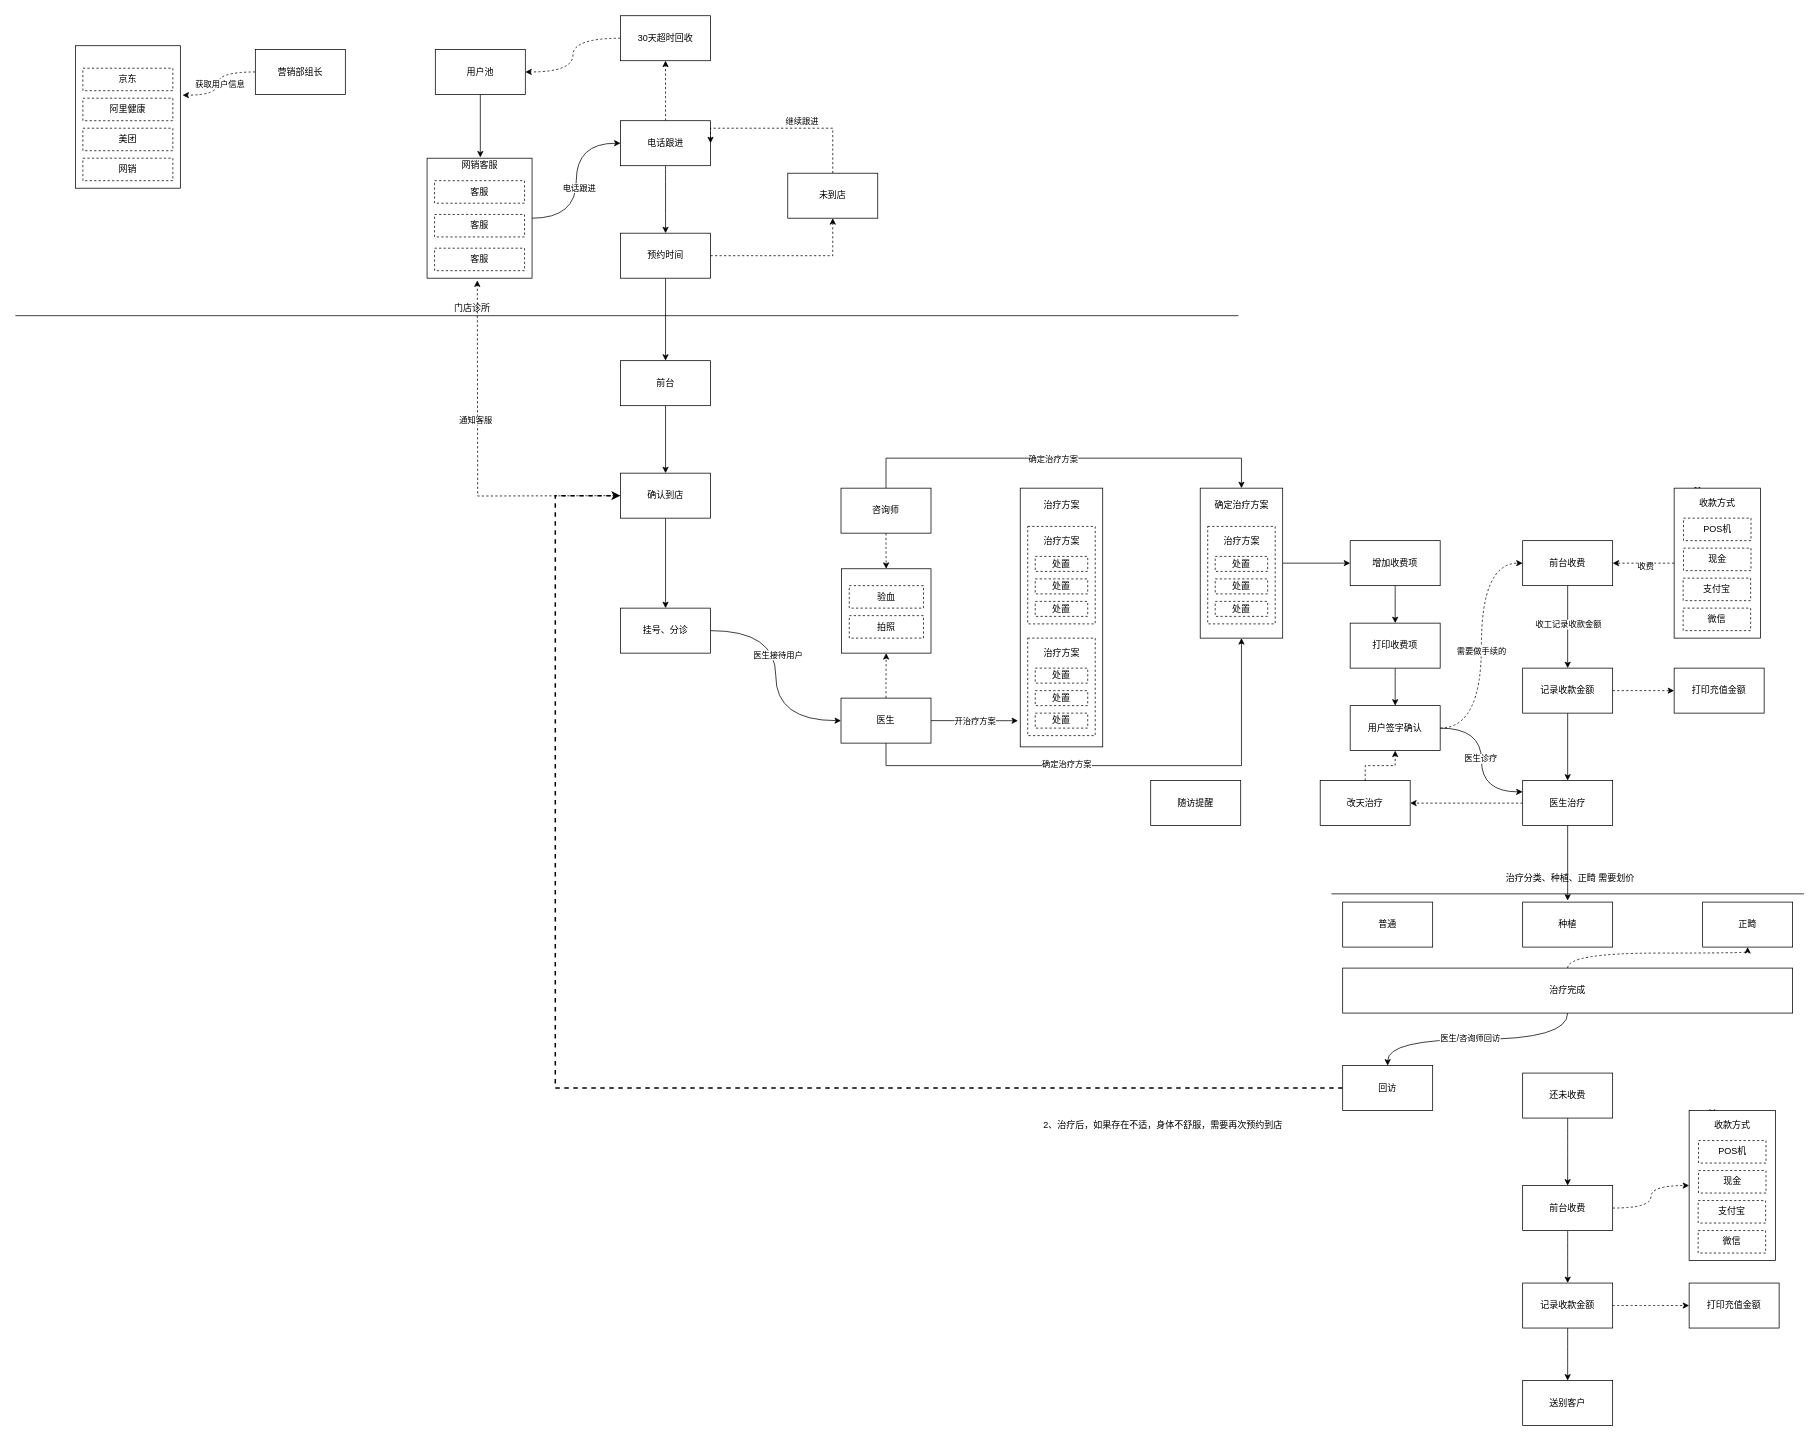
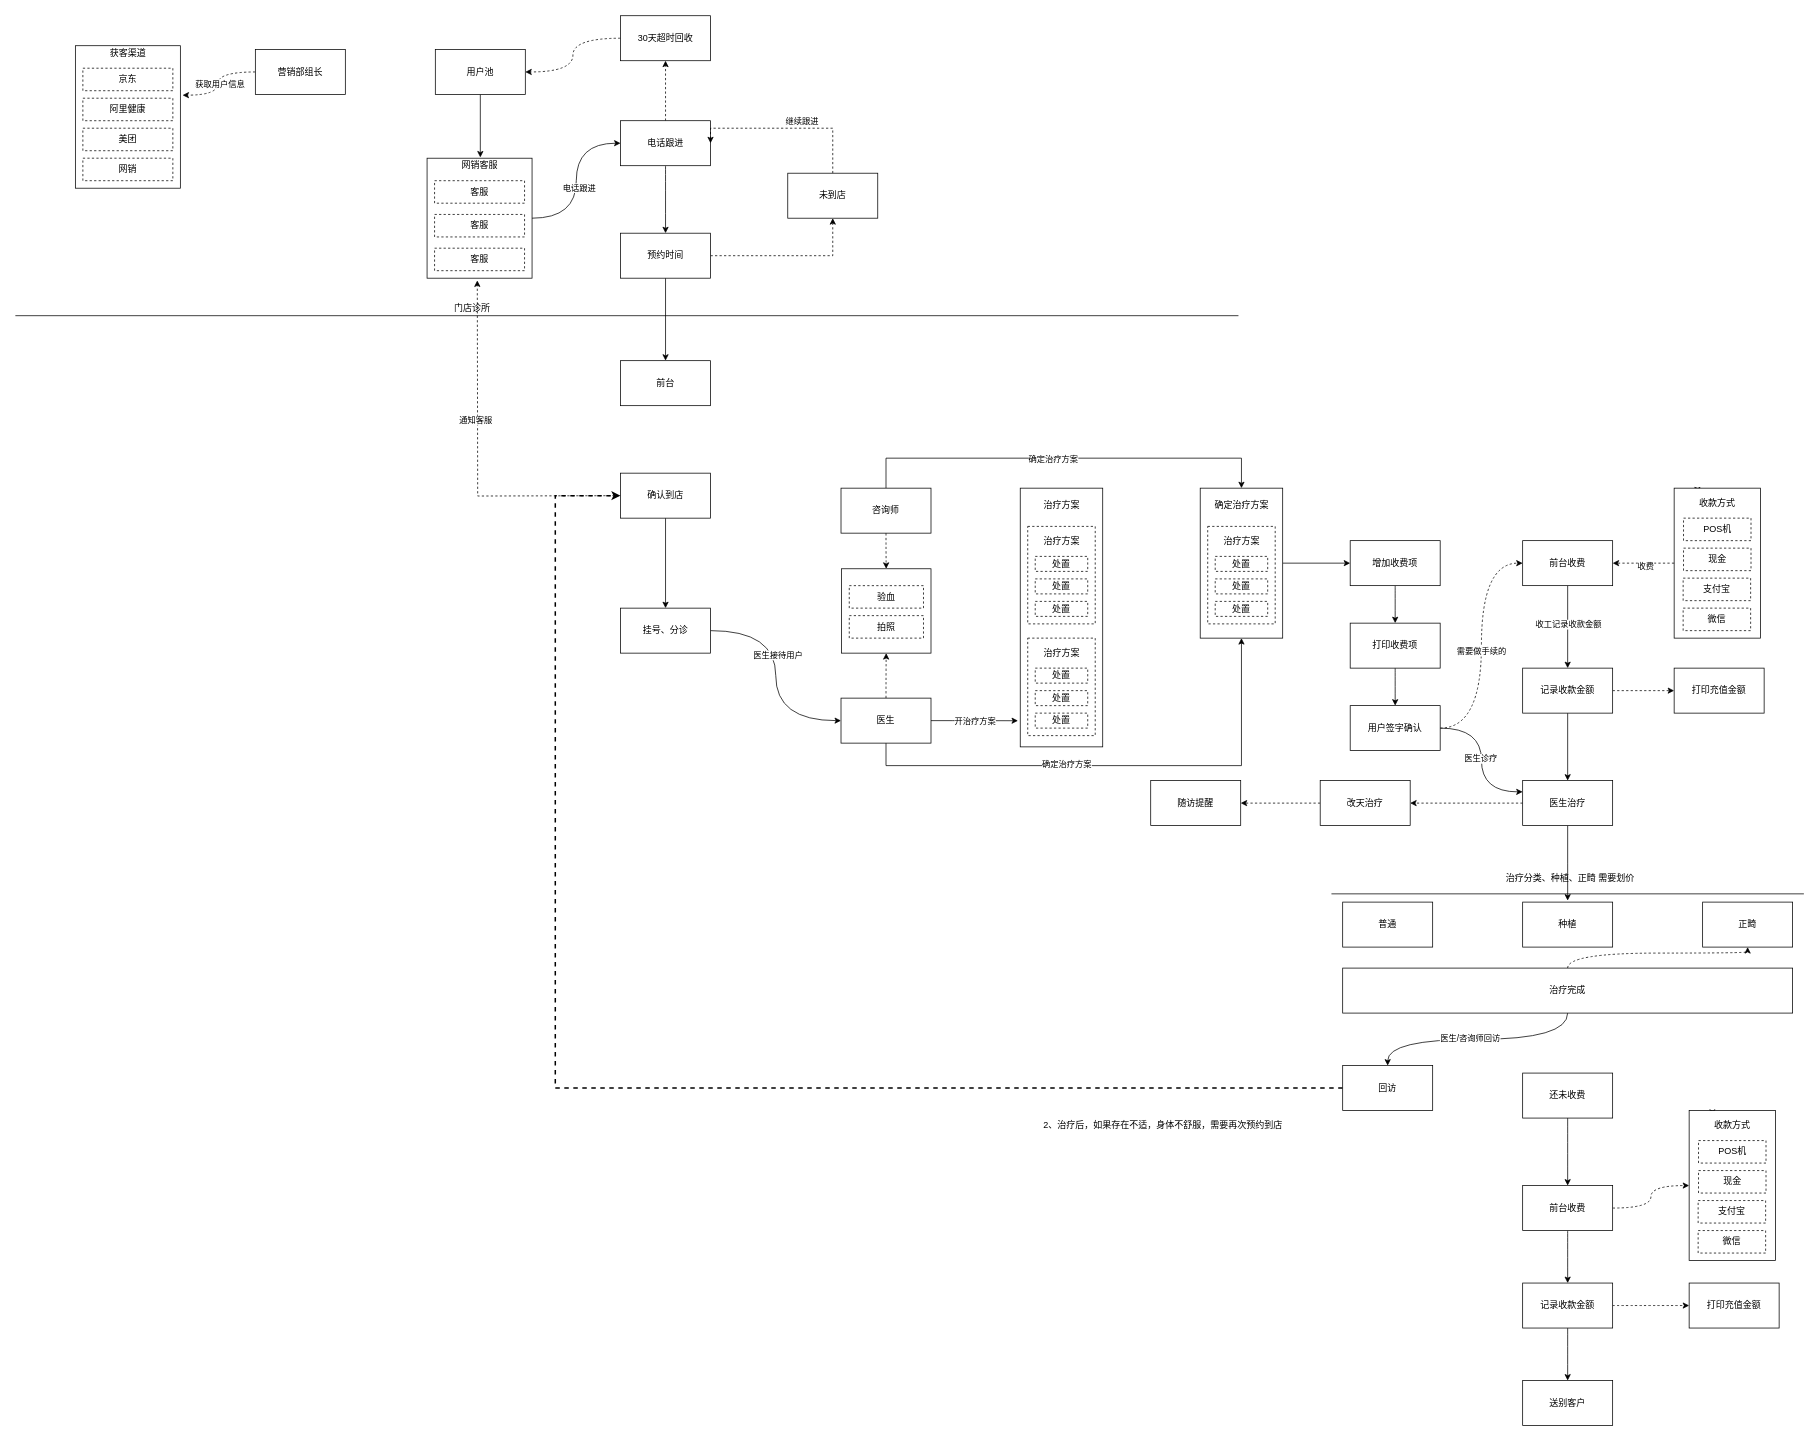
node "获客渠道": added
edge "前台" -> "确认到店": removed
edge "改天治疗" -> "用户签字确认": now "改天治疗" -> "随访提醒"
